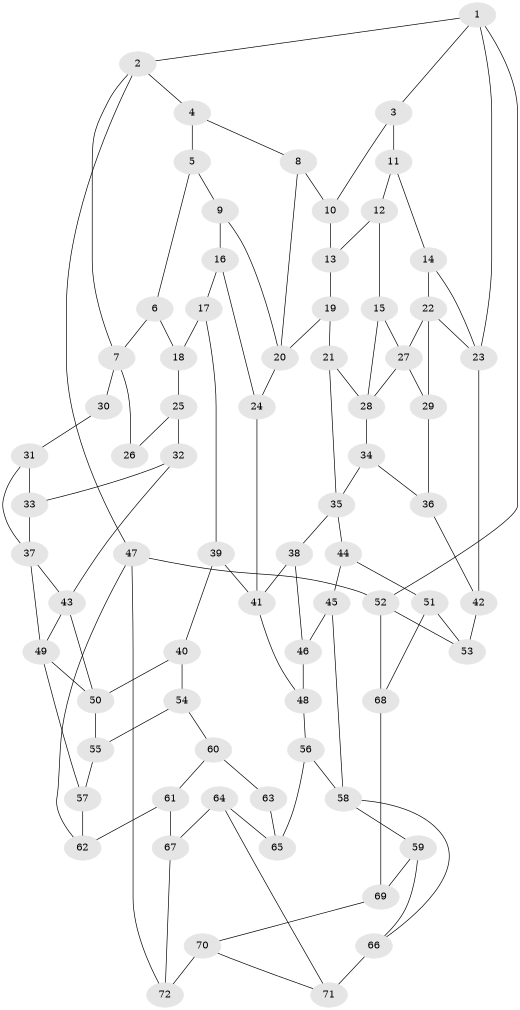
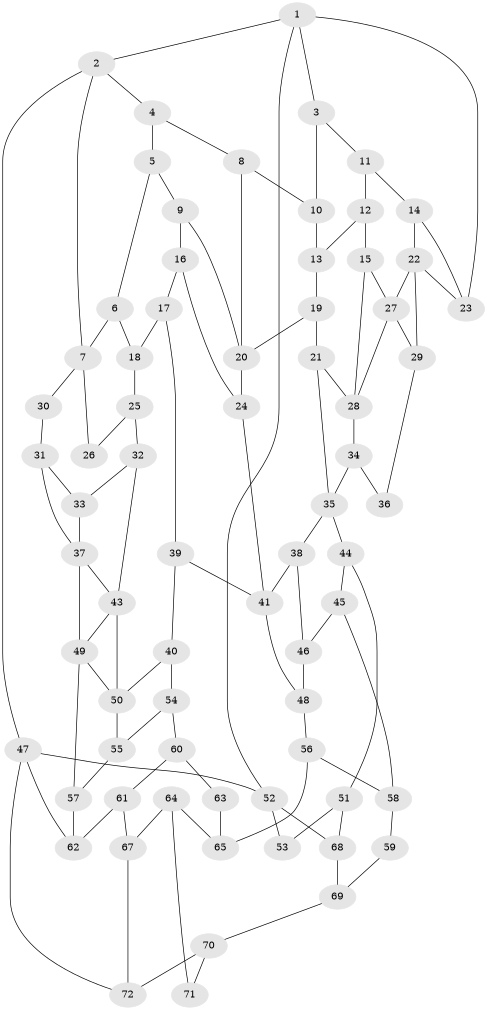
node "42": removed
node "66": removed
